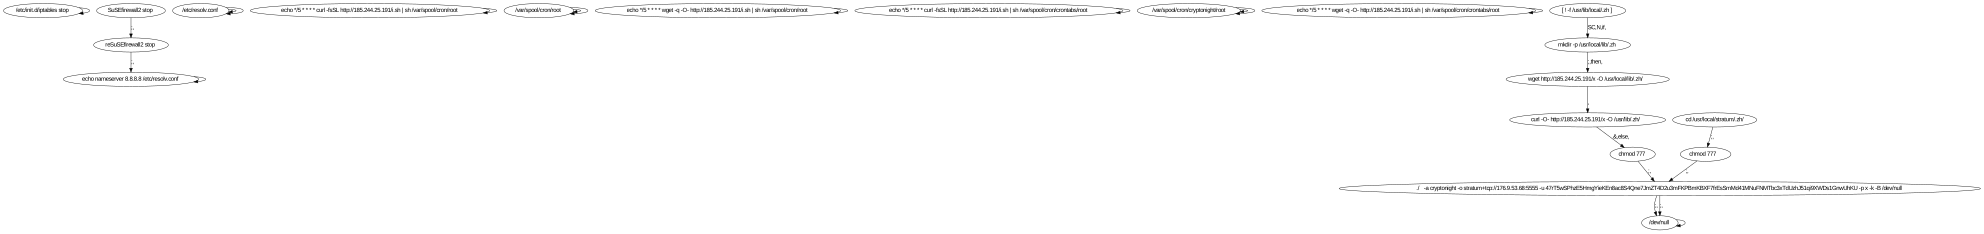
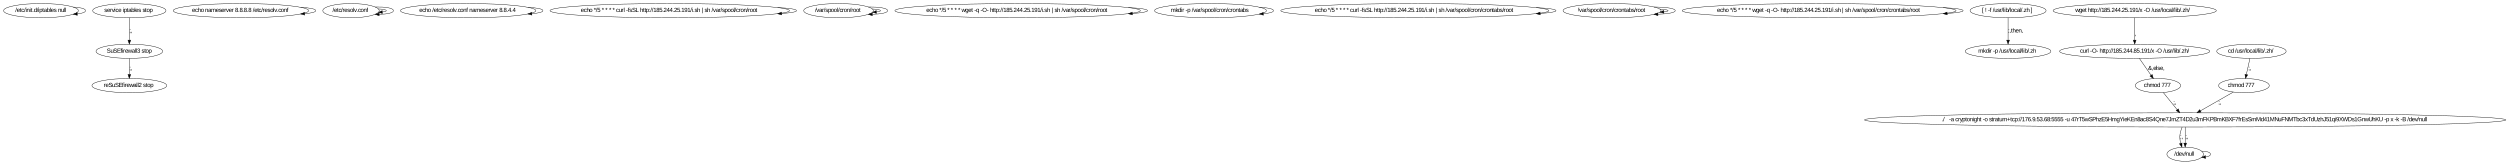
node "/etc/init.d/iptables stop": label "/etc/init.d/iptables stop" -> "/etc/init.d/iptables null"
node "service iptables stop": added
node "SuSEfirewall2 stop": label "SuSEfirewall2 stop" -> "SuSEfirewall3 stop"
node "echo /etc/resolv.conf nameserver 8.8.4.4": added
node "/var/spool/cron/cryptonight/root": label "/var/spool/cron/cryptonight/root" -> "/var/spool/cron/crontabs/root"
node "mkdir -p /var/spool/cron/crontabs": added
edge "[ ! -f /usr/lib/local/.zh ]" -> "mkdir -p /usr/local/lib/.zh": label "SC,N,if," -> ";,then,"
edge "reSuSEfirewall2 stop" -> "echo nameserver 8.8.8.8 /etc/resolv.conf": removed, label ";,"
edge "mkdir -p /usr/local/lib/.zh" -> "wget http://185.244.25.191/x -O /usr/local/lib/.zh/": removed, label ";,then,"
node "curl -O- http://185.244.25.191/x -O /usr/lib/.zh/": label "curl -O- http://185.244.25.191/x -O /usr/lib/.zh/" -> "curl -O- http://185.244.85.191/x -O /usr/lib/.zh/"
node "cd /usr/local/stratum/.zh/": label "cd /usr/local/stratum/.zh/" -> "cd /usr/local/lib/.zh/"
